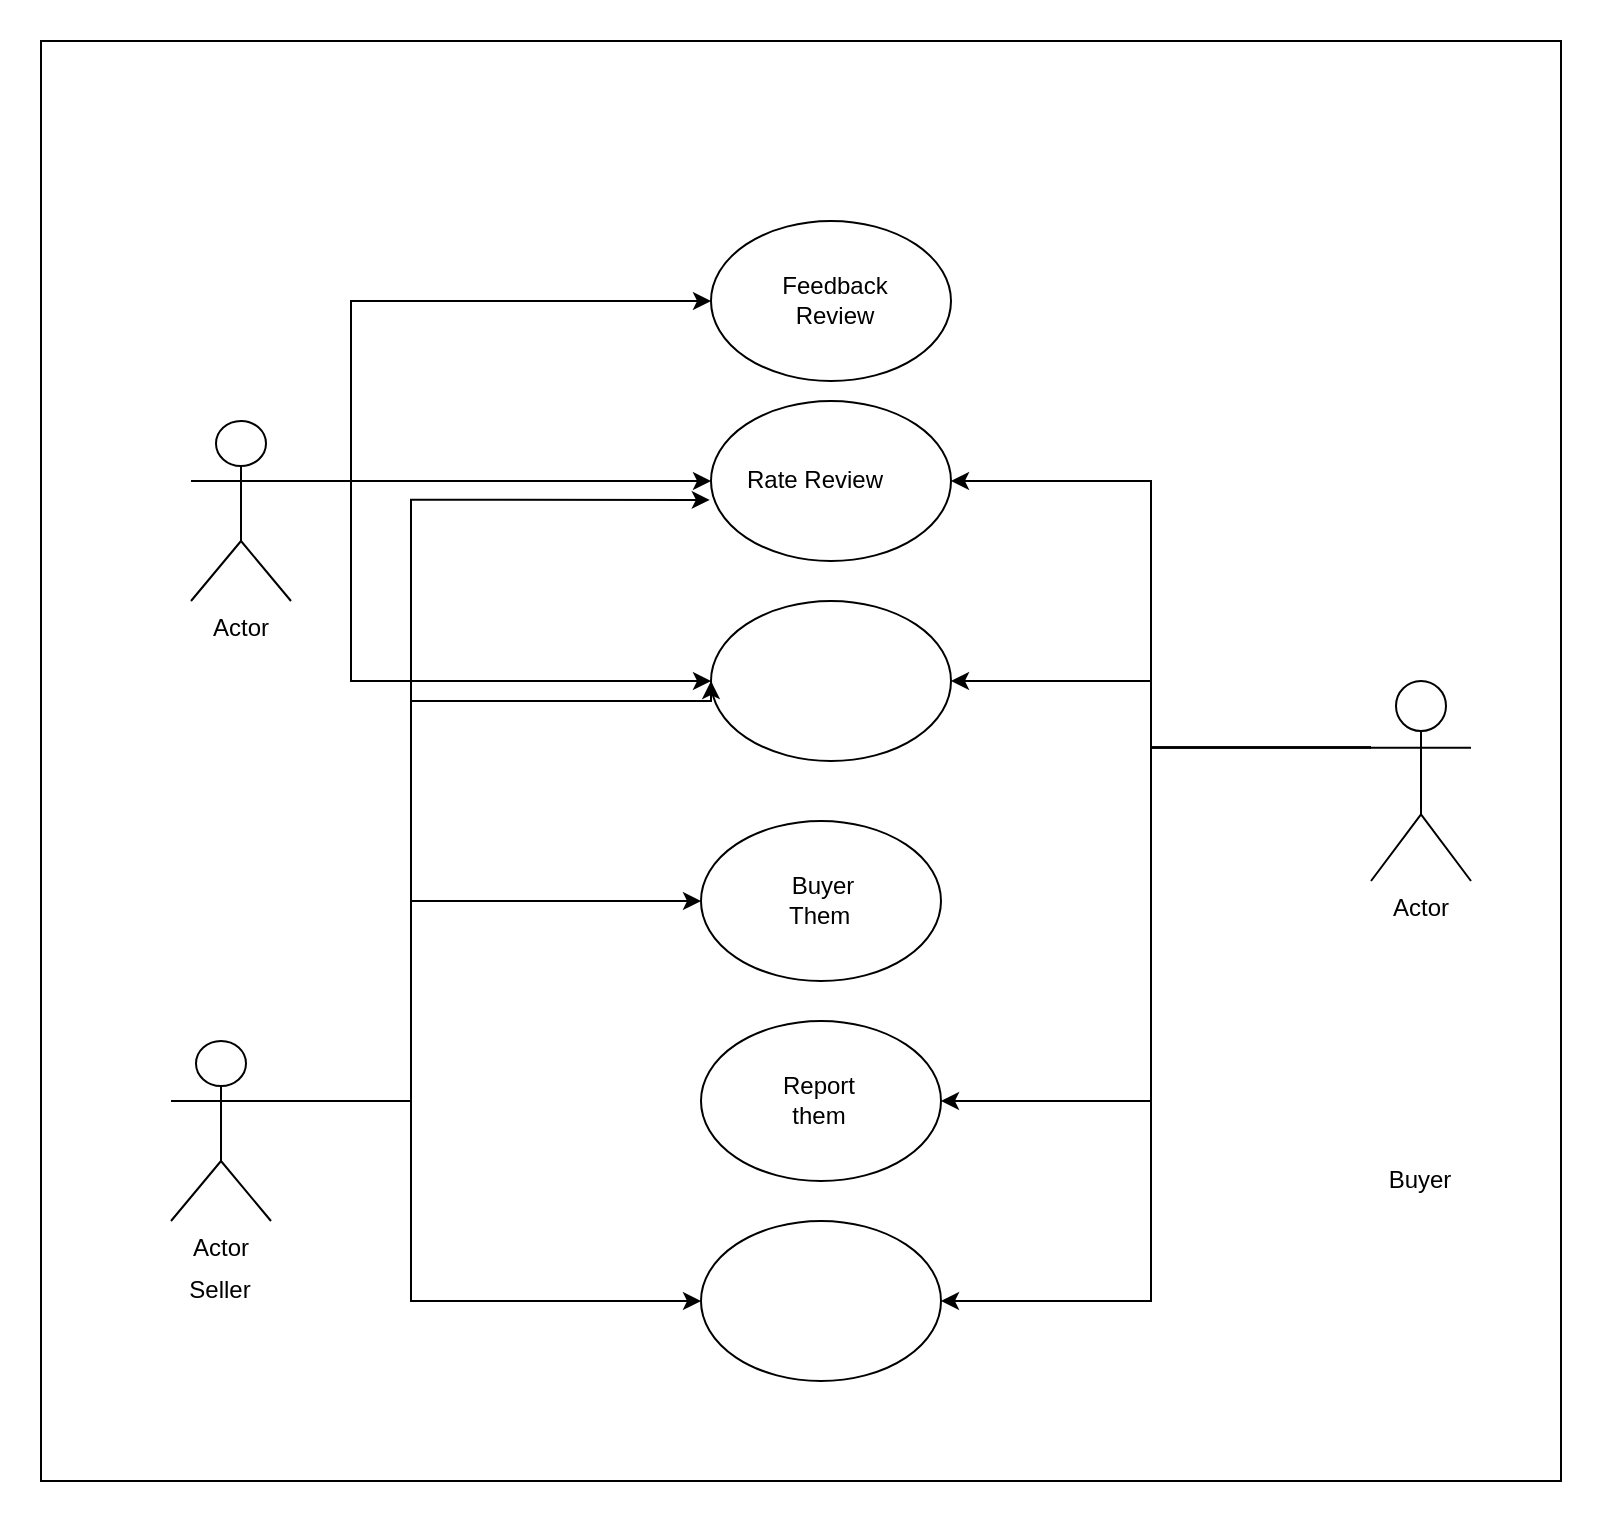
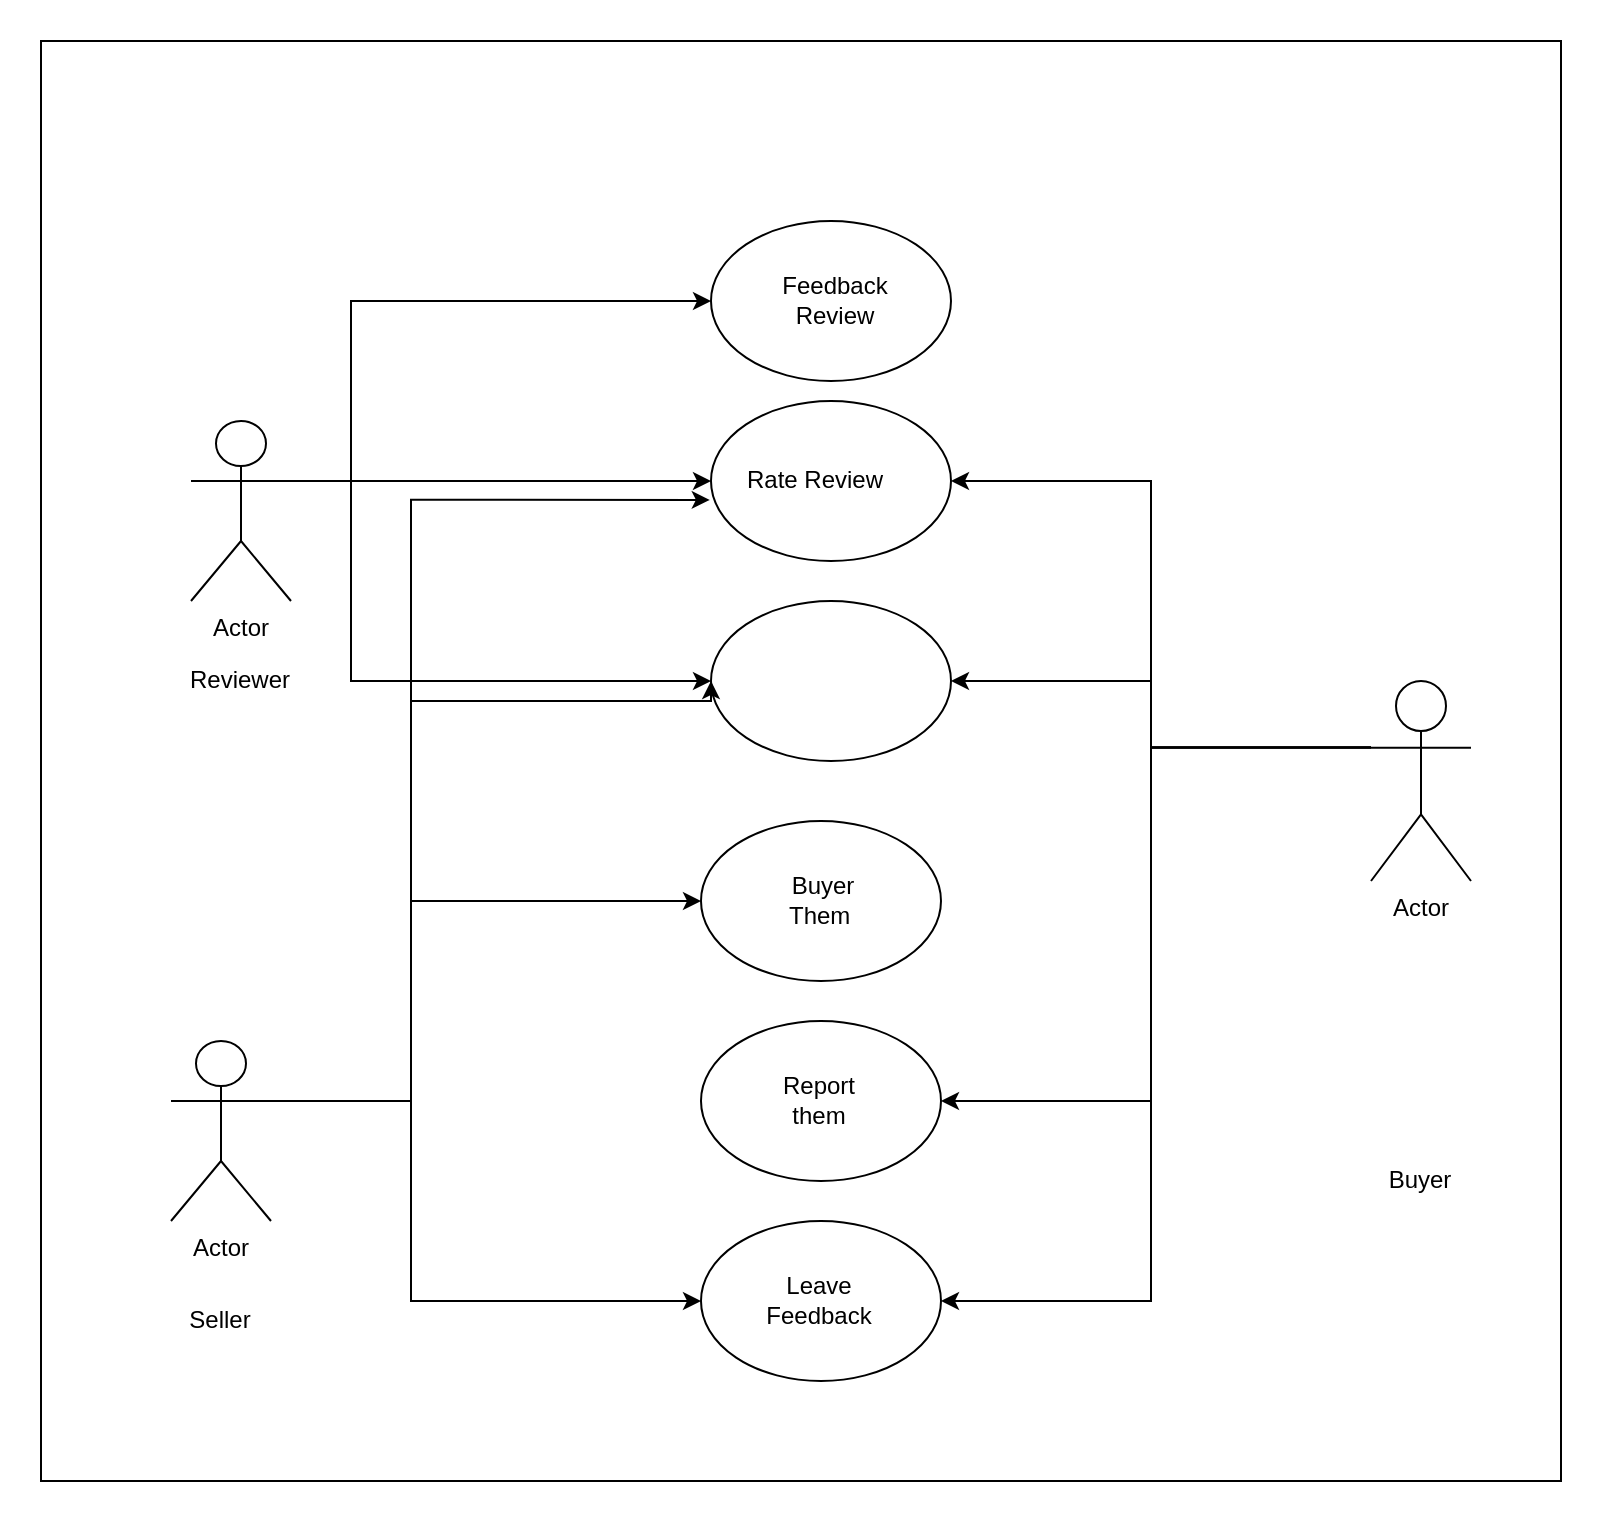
node "Reviewer": added
node "Seller": moved (221, 1291) -> (221, 1321)
node "Leave Feedback": added
